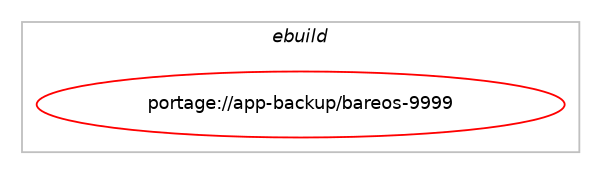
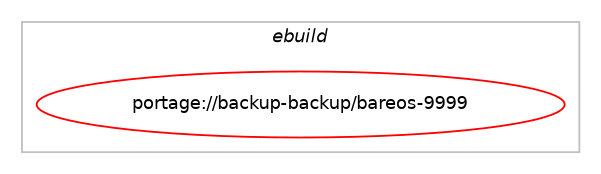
node "portage://app-backup/bareos-9999": label "portage://app-backup/bareos-9999" -> "portage://backup-backup/bareos-9999"
